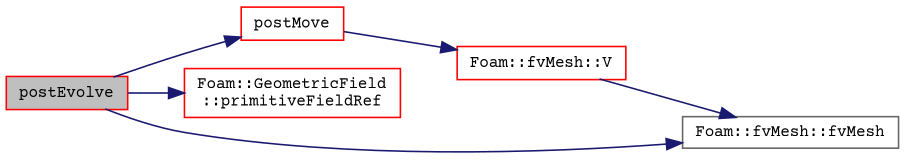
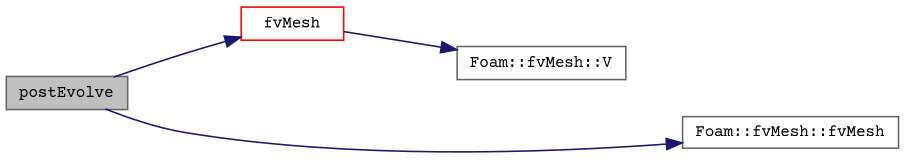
node "postMove": label "postMove" -> "fvMesh"
node "Foam::fvMesh::V": color red -> gray40
node "postEvolve": color red -> gray40
node "Foam::GeometricField ::primitiveFieldRef": removed
edge "Foam::fvMesh::V" -> "Foam::fvMesh::fvMesh": removed
